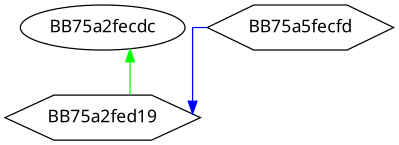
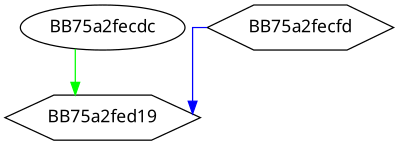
node "BB75a5fecfd": label "BB75a5fecfd" -> "BB75a2fecfd"
edge "BB75a2fed19" -> "BB75a2fecdc": reversed
